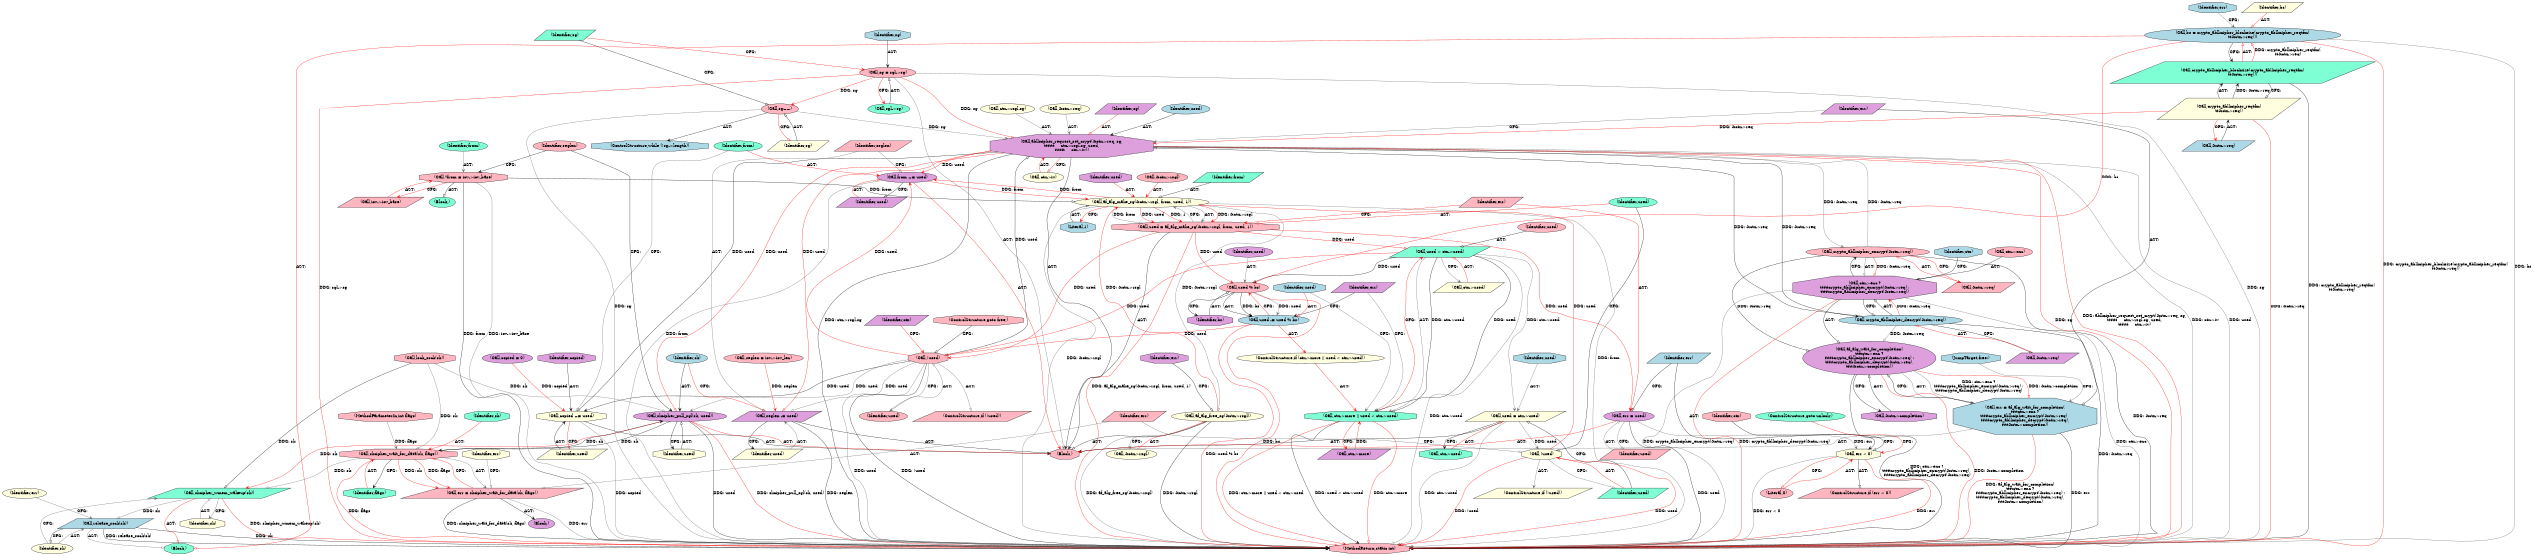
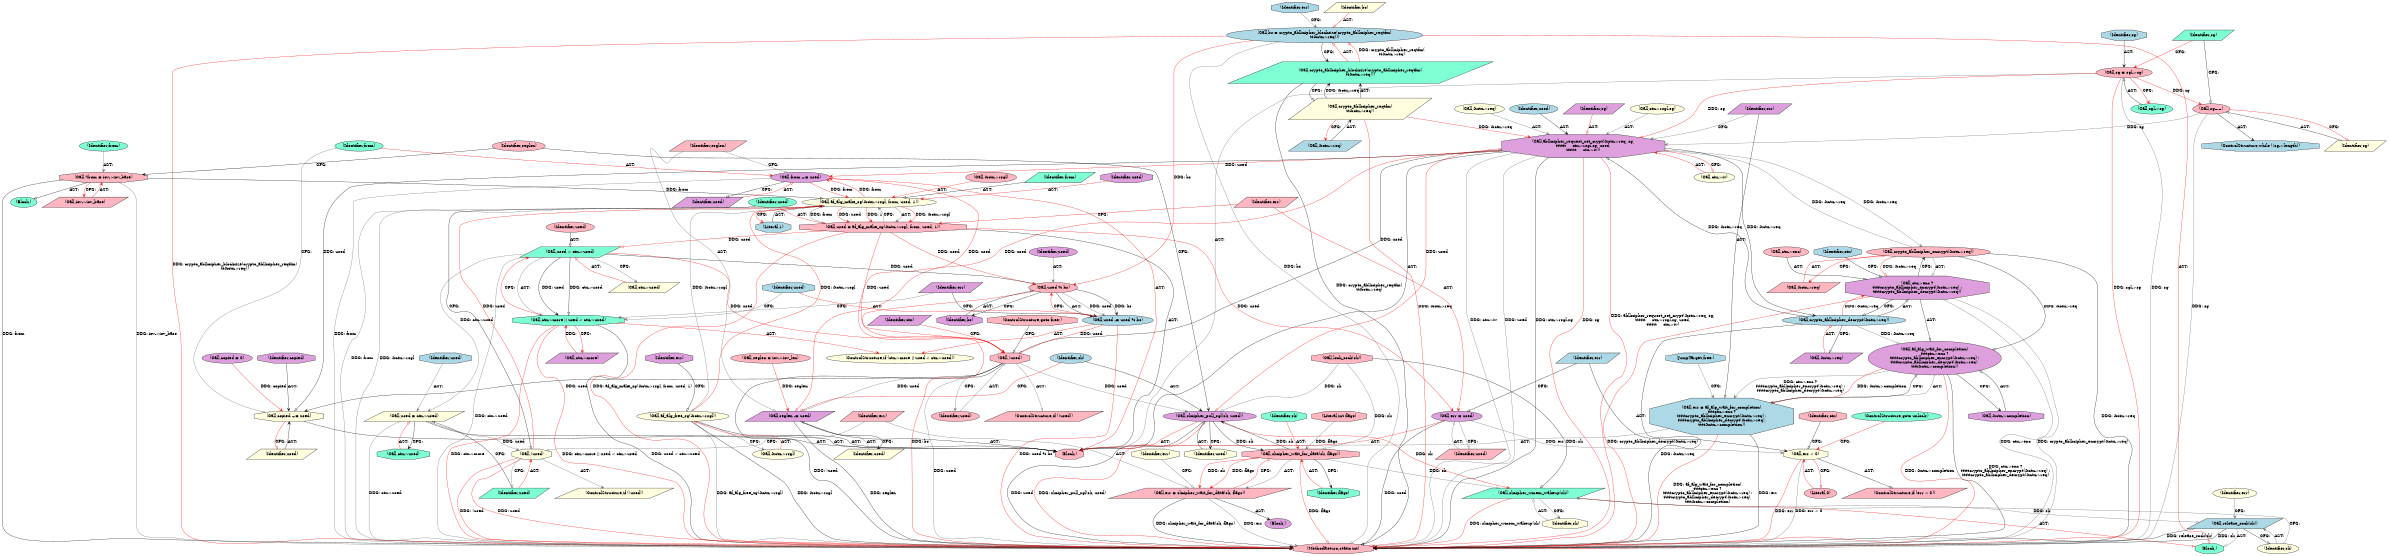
edge "(ControlStructure,if (ctx->more || used < ctx->used))" -> "(Call,ctx->more || used < ctx->used)": reversed
node "(MethodParameterIn,int flags)": label "(MethodParameterIn,int flags)" -> "(Literal,int flags)"
edge "(Call,copied += used)" -> "(MethodReturn,static int)": removed, label "DDG: copied"
